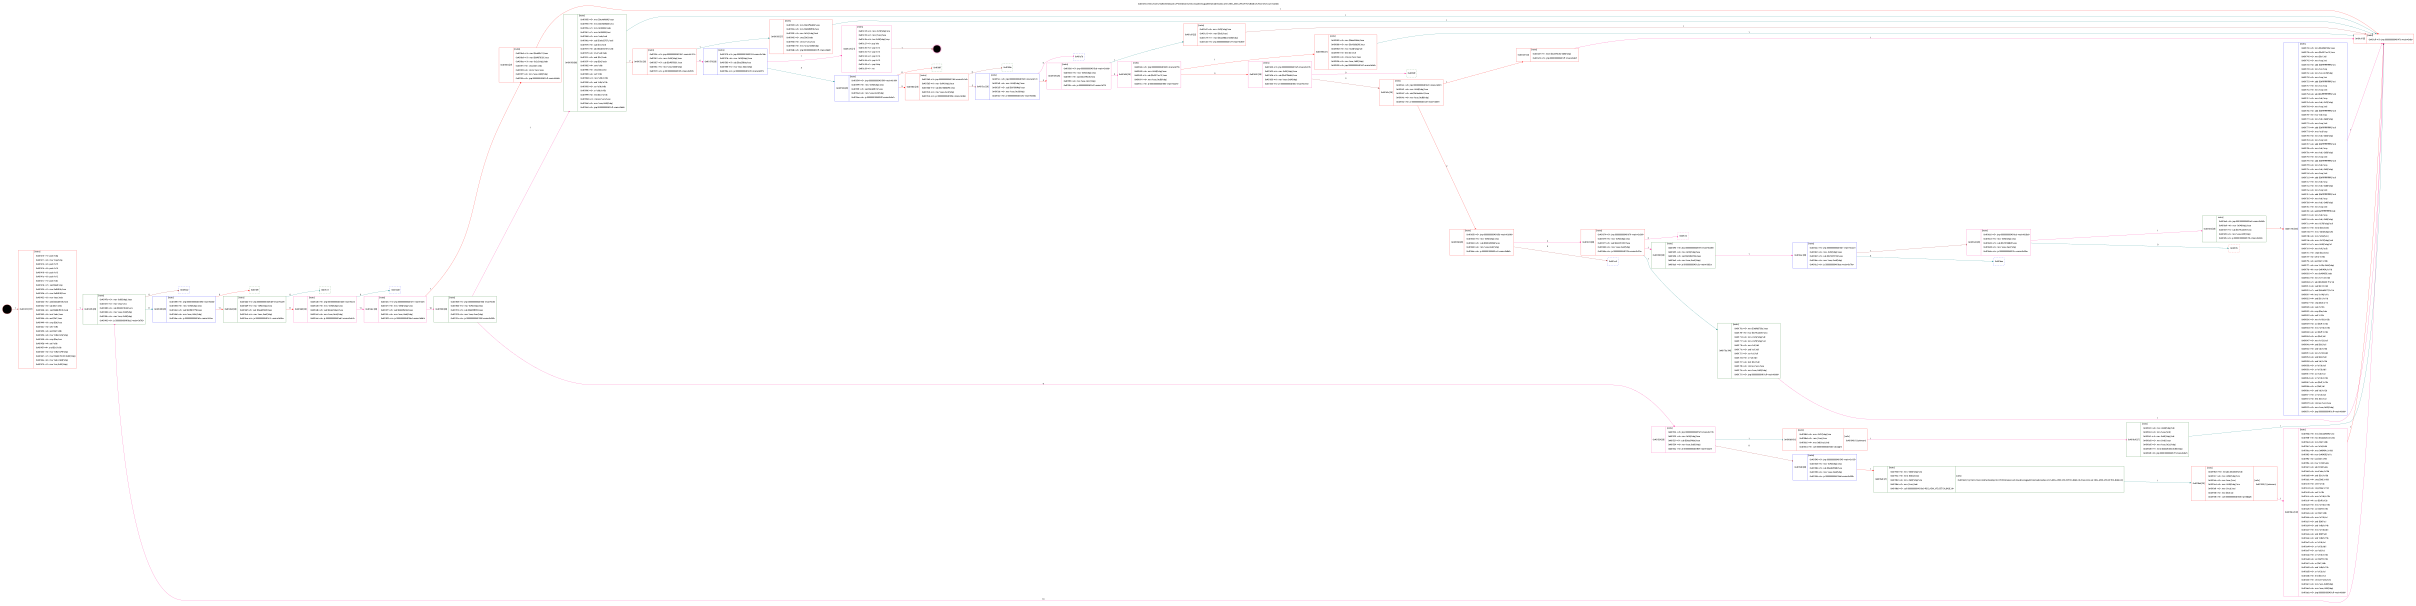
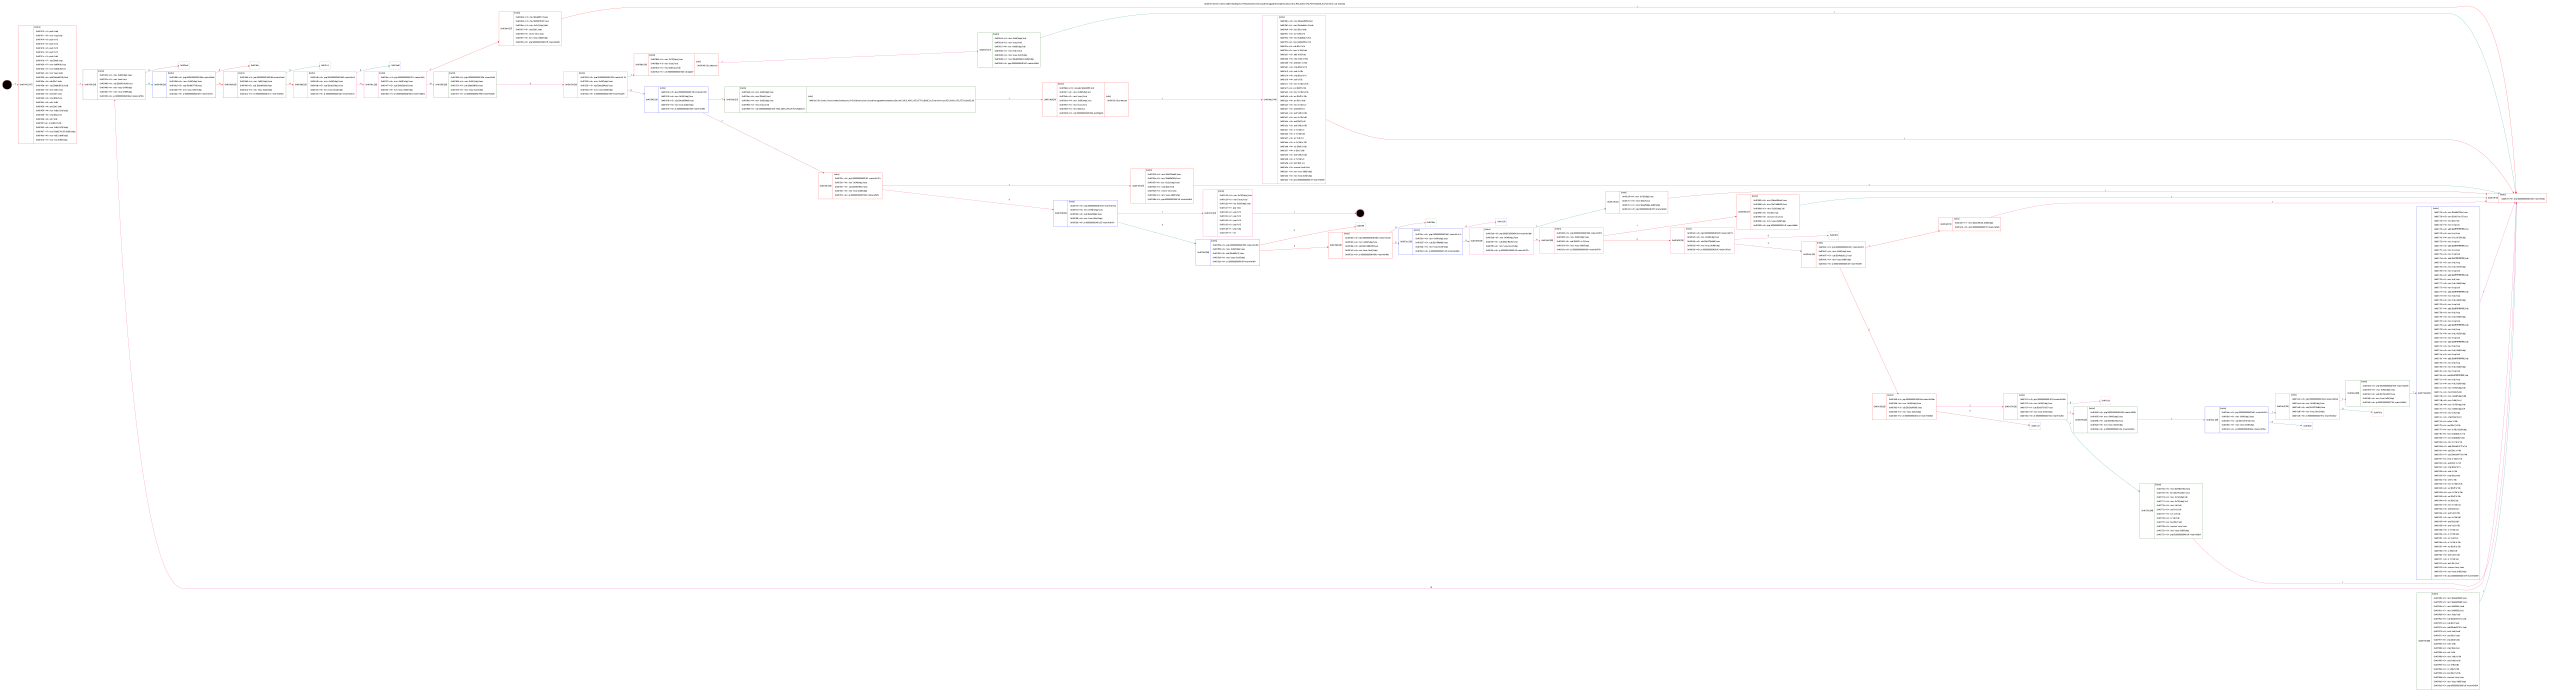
edge "0x401950 [88]" -> "0x40155c [28]": now "0x401540 [28]" -> "0x40155c [28]"
edge "0x401508 [28]" -> "0x401950 [88]": removed, label "1"
